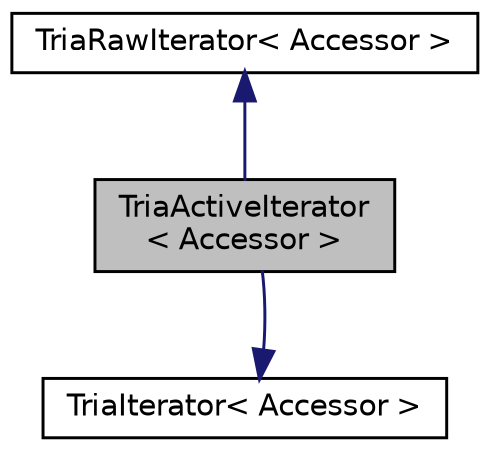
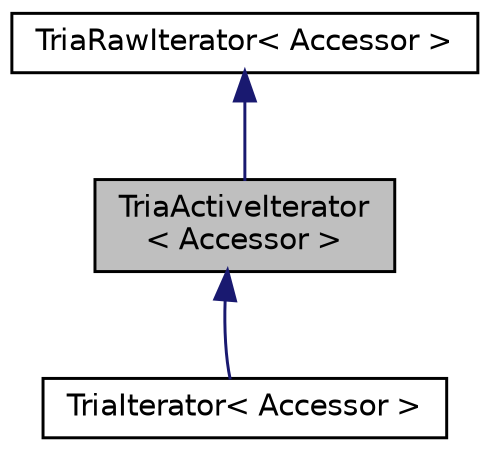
edge "TriaActiveIterator < Accessor >" -> "TriaIterator< Accessor >": reversed
